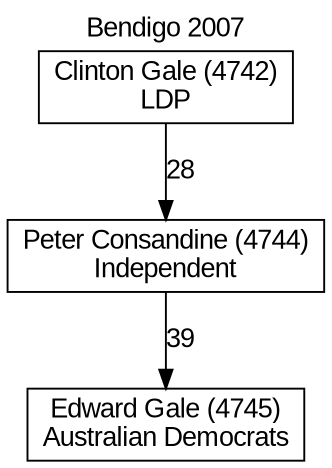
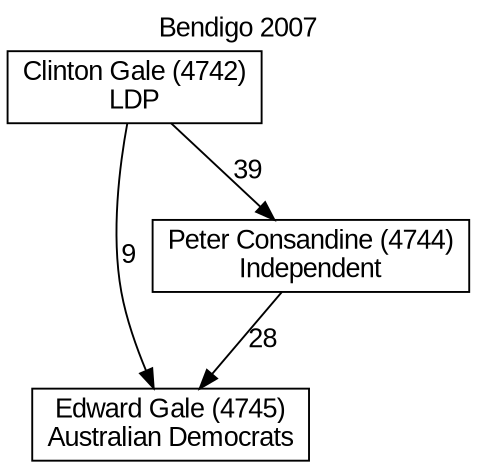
edge "Clinton Gale (4742) LDP" -> "Peter Consandine (4744) Independent": label "28" -> "39"
edge "Clinton Gale (4742) LDP" -> "Edward Gale (4745) Australian Democrats": added, label "9"
edge "Peter Consandine (4744) Independent" -> "Edward Gale (4745) Australian Democrats": label "39" -> "28"
